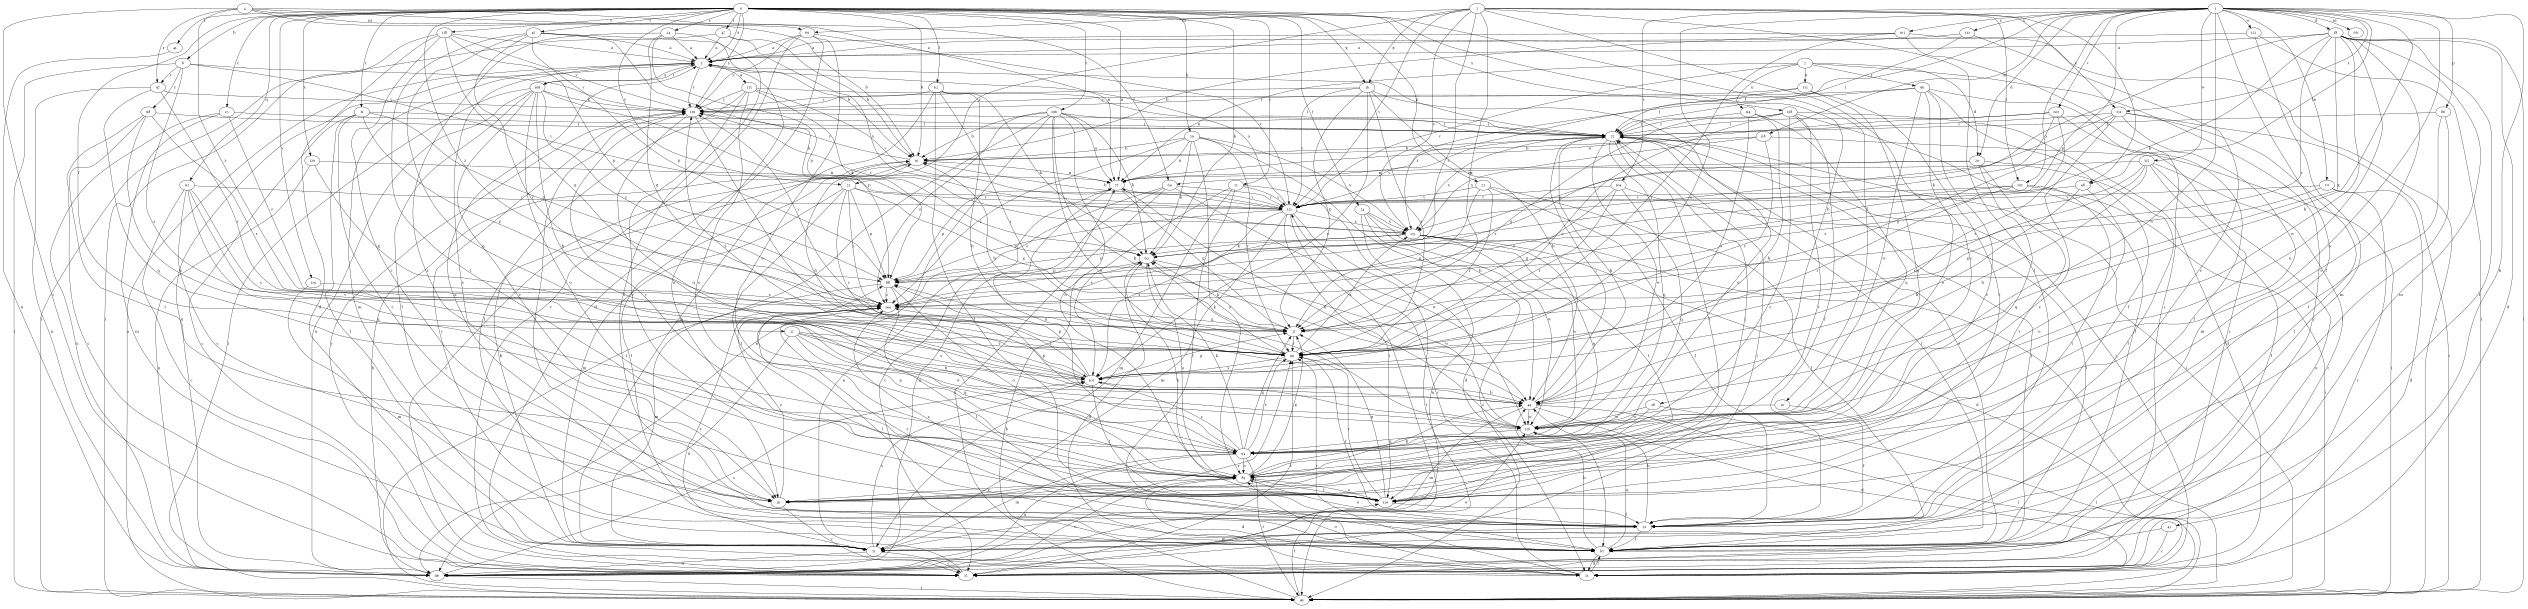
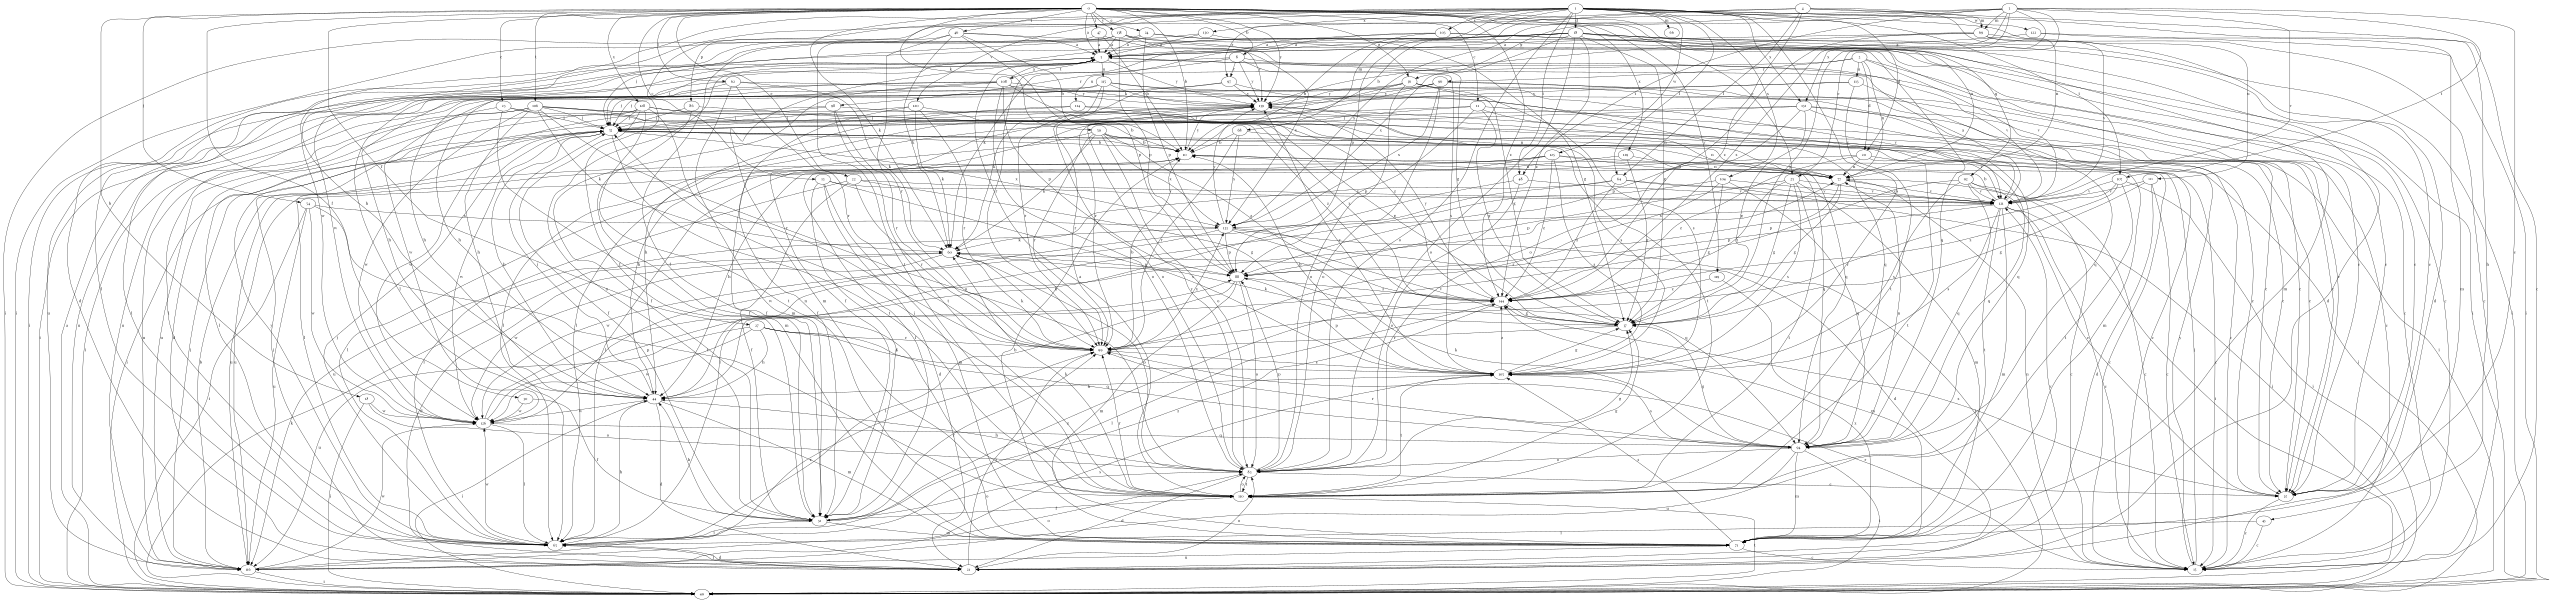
node "45": removed
